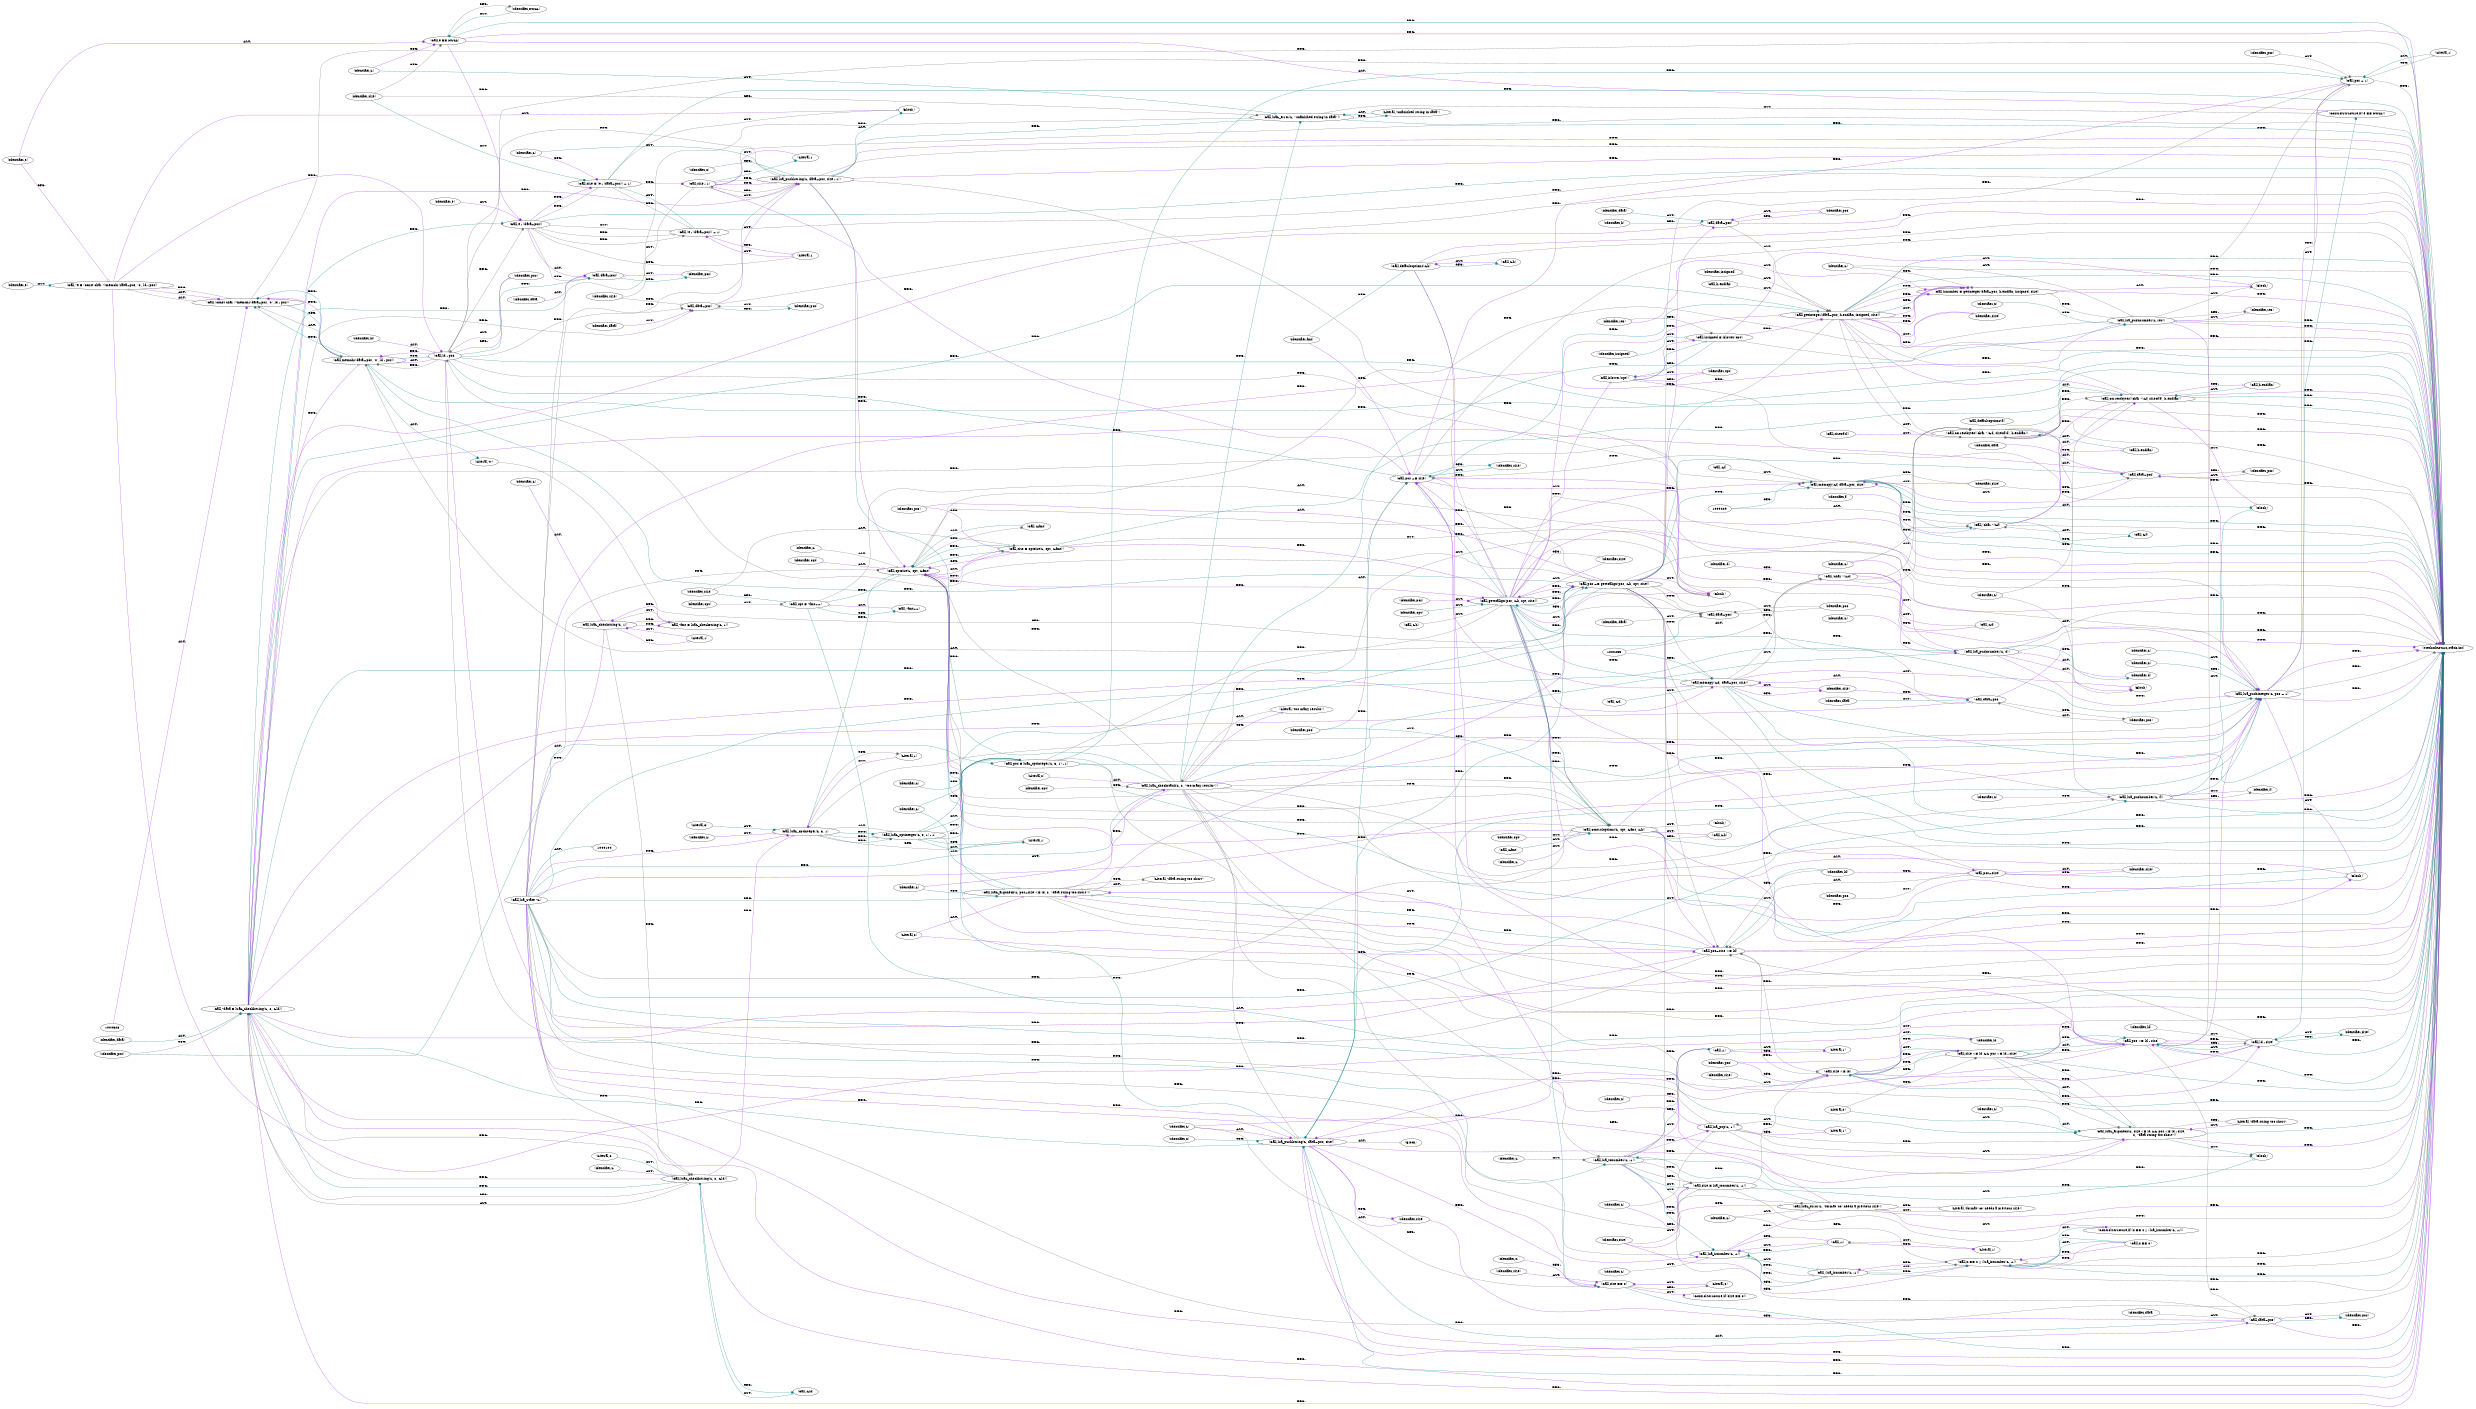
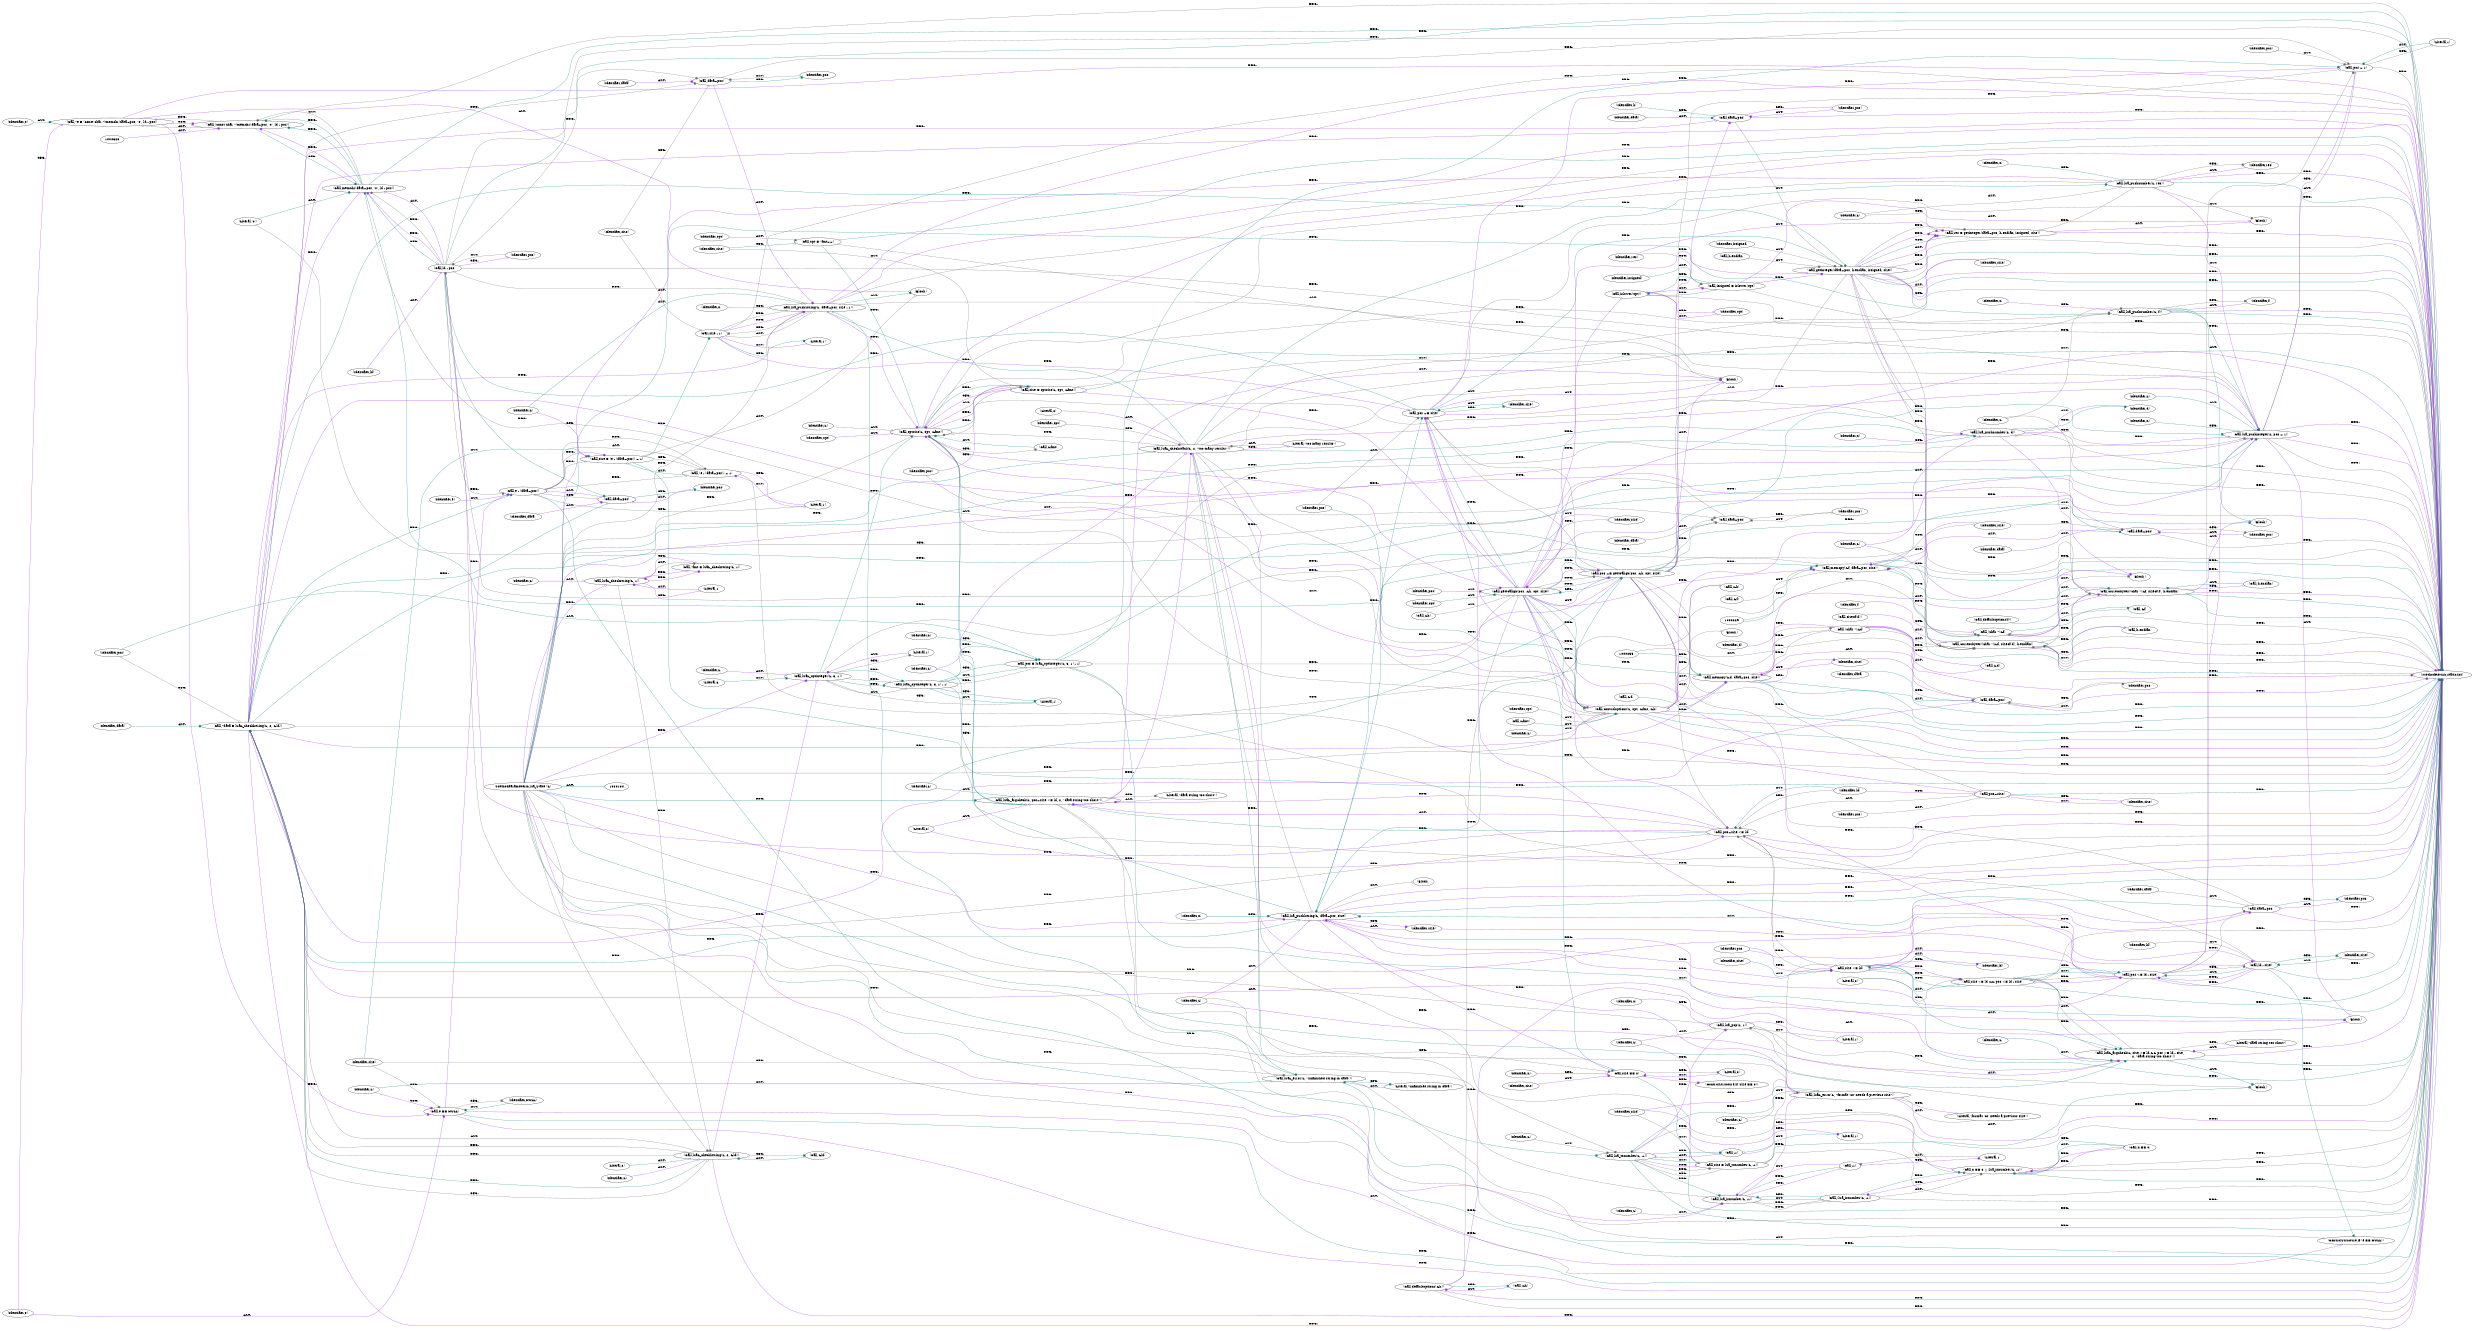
edge "(Call,*e = (const char *)memchr(data+pos, '0', ld - pos))" -> "(Call,ld - pos)": now "(Call,*e = (const char *)memchr(data+pos, '0', ld - pos))" -> "(Call,e == NULL)"
edge "(Call,size = (e - (data+pos)) + 1)" -> "(Call,size - 1)": color purple -> teal
edge "(Call,*e = (const char *)memchr(data+pos, '0', ld - pos))" -> "(Call,(const char *)memchr(data+pos, '0', ld - pos))": label "AST: " -> "CFG: "
node "(Call,isnumber = getinteger(data+pos, h.endian, issigned, size))": label "(Call,isnumber = getinteger(data+pos, h.endian, issigned, size))" -> "(Call,res = getinteger(data+pos, h.endian, issigned, size))"
node "(Identifier,fmt)": removed
edge "(Call,pos += gettoalign(pos, &h, opt, size))" -> "(Call,getinteger(data+pos, h.endian, issigned, size))": label "DDG: " -> "AST: "
edge "(Call,getinteger(data+pos, h.endian, issigned, size))" -> "(Call,correctbytes((char *)&d, sizeof(d), h.endian))": label "AST: " -> "DDG: "
edge "(Call,memchr(data+pos, '0', ld - pos))" -> "(Literal,'0')": reversed
edge "(Call,lua_pushnumber(L, res))" -> "(Call,lua_pushinteger(L, pos + 1))": label "DDG: " -> "AST: "
edge "(Call,(char *)&f)" -> "(Call,memcpy(&f, data+pos, size))": arrowhead odot -> box
node "(Call,*fmt++)": removed
edge "(Call,gettoalign(pos, &h, opt, size))" -> "(Call,lua_pushinteger(L, pos + 1))": now "(Call,pos += gettoalign(pos, &h, opt, size))" -> "(Call,lua_pushinteger(L, pos + 1))"
edge "(Call,(char *)&d)" -> "(Call,memcpy(&d, data+pos, size))": label "AST: " -> "DDG: "
edge "(Call,pos += gettoalign(pos, &h, opt, size))" -> "(Call,pos+size <= ld)": arrowhead box -> odot
edge "(Call,gettoalign(pos, &h, opt, size))" -> "(Call,pos+size)": arrowhead box -> odot
node "(Call,lua_State *L)": label "(Call,lua_State *L)" -> "(MethodParameterIn,lua_State *L)"
node "(ControlStructure,if (n == 0 || !lua_isnumber(L, -1)))": removed
edge "(Call,size == 0)" -> "(ControlStructure,if (size == 0))": label "AST: " -> "CFG: "
